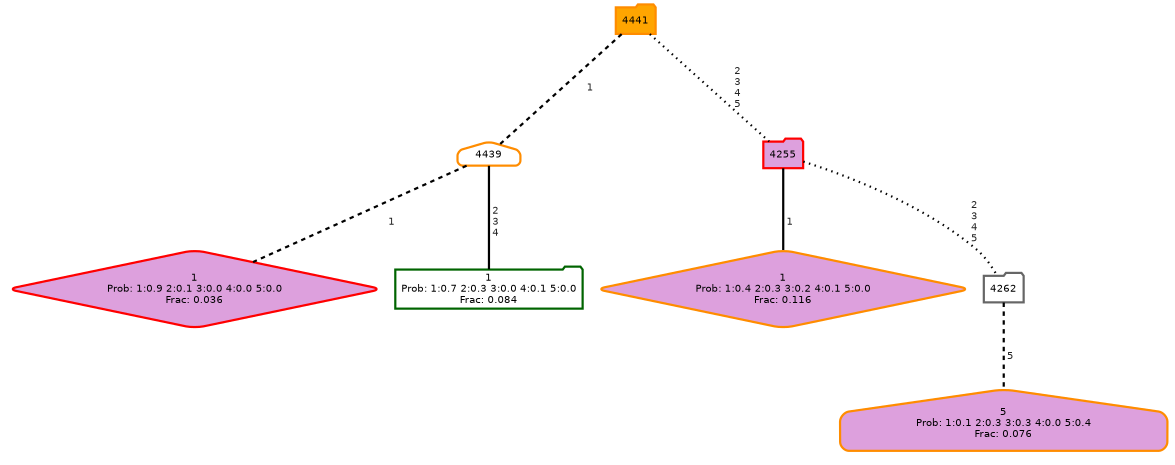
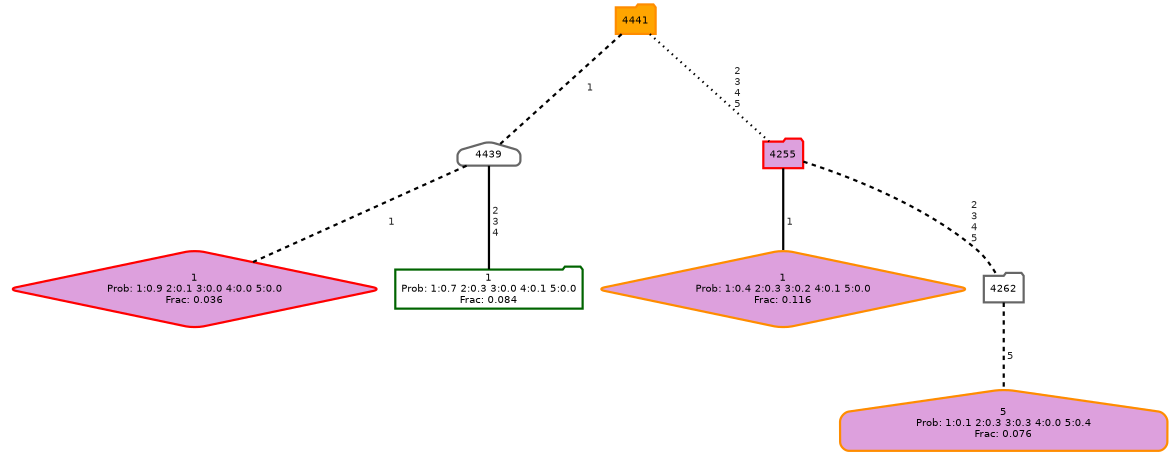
node "4439": color darkorange -> gray40
edge "4255" -- "4262": style dotted -> dashed
